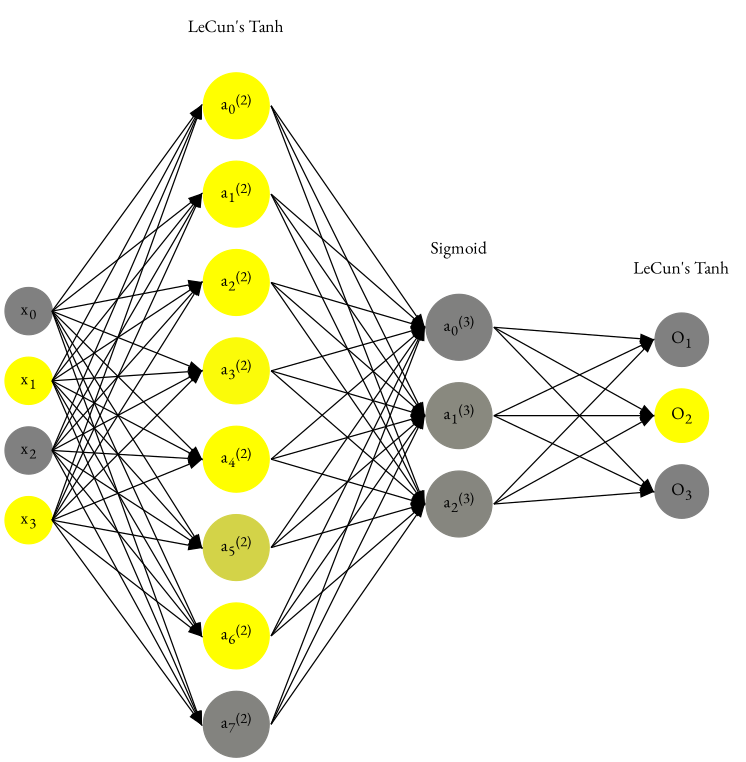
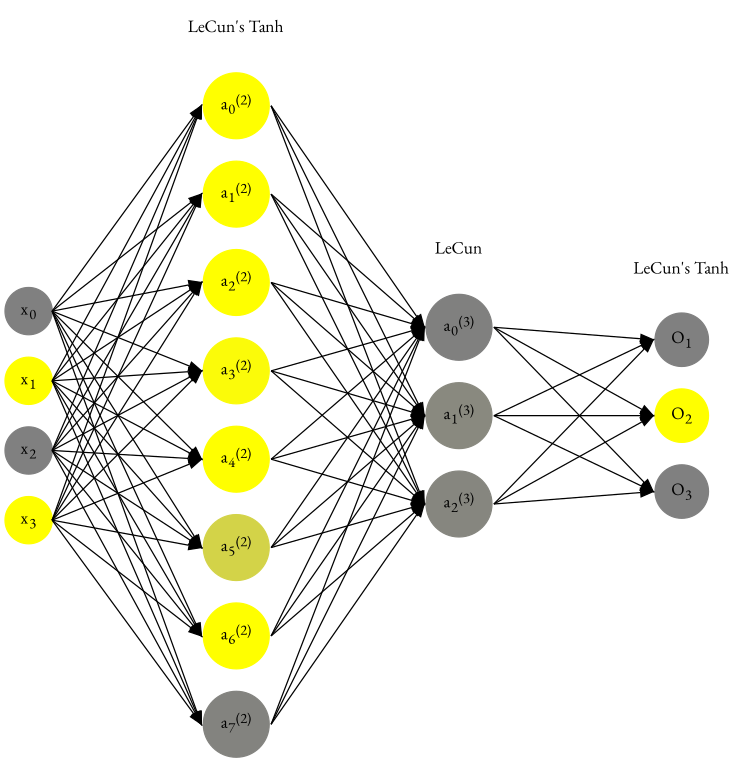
node "Sigmoid": label "Sigmoid" -> "LeCun"
